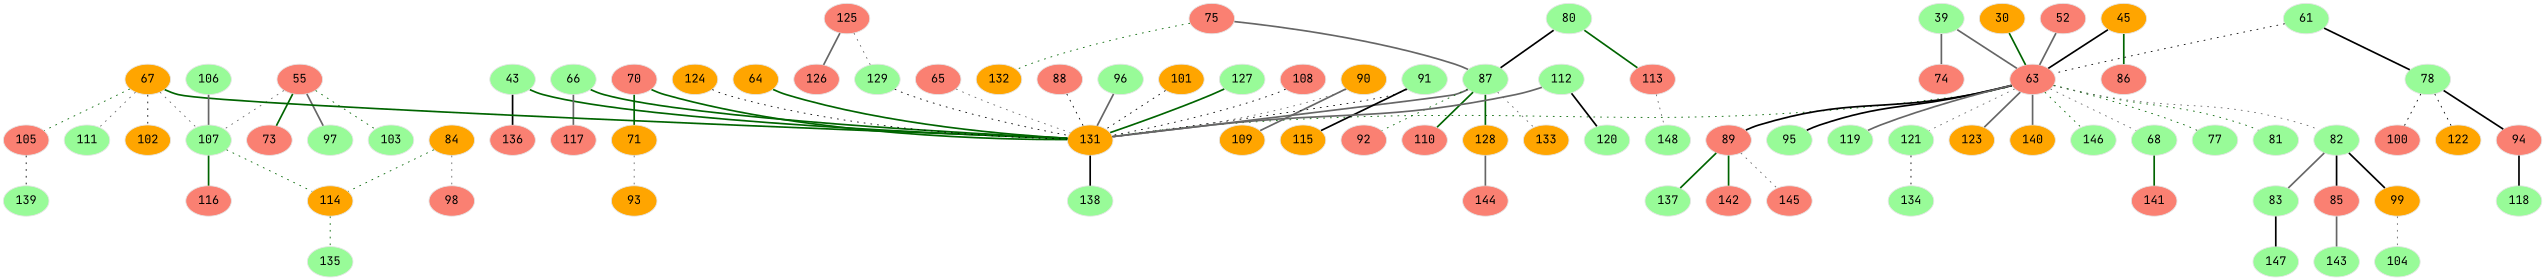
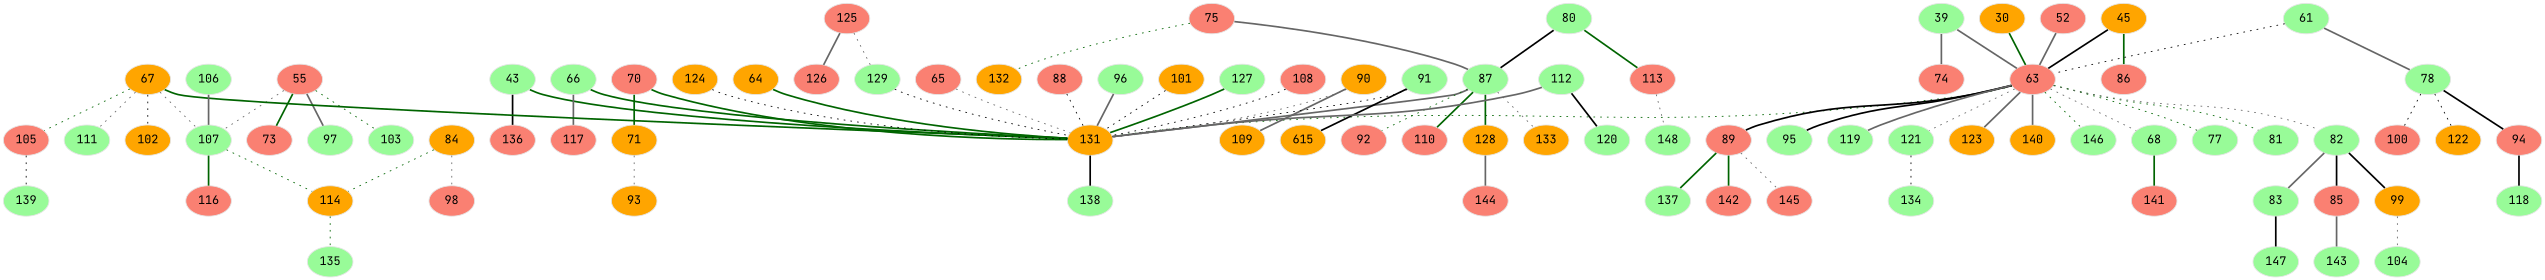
edge "61" -- "78": color black -> gray40
node "115": label "115" -> "615"
